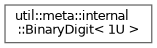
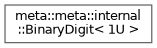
node "util::meta::internal ::BinaryDigit< 1U >": label "util::meta::internal ::BinaryDigit< 1U >" -> "meta::meta::internal ::BinaryDigit< 1U >"
